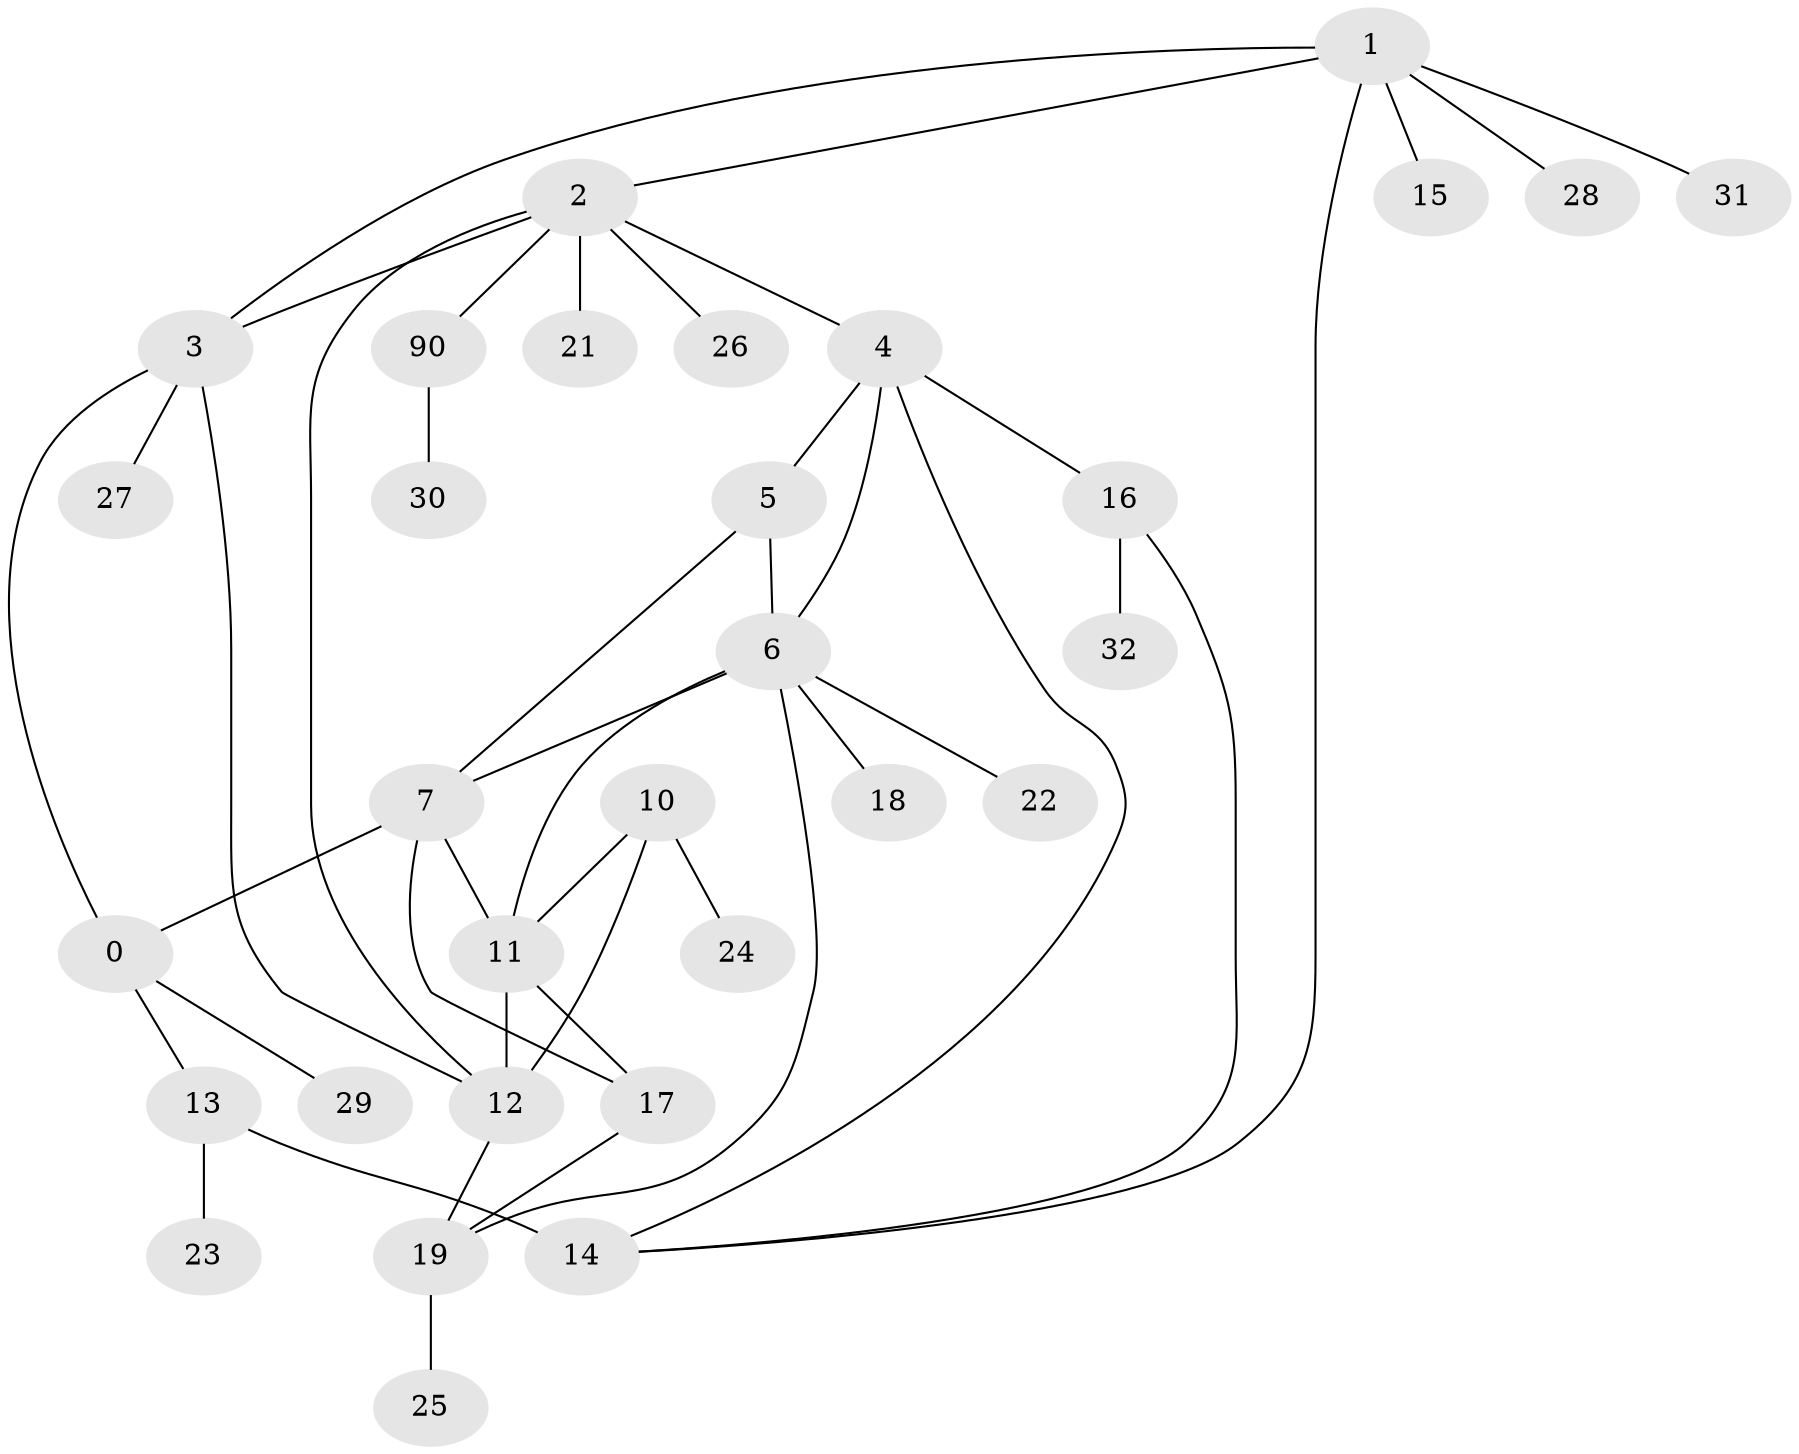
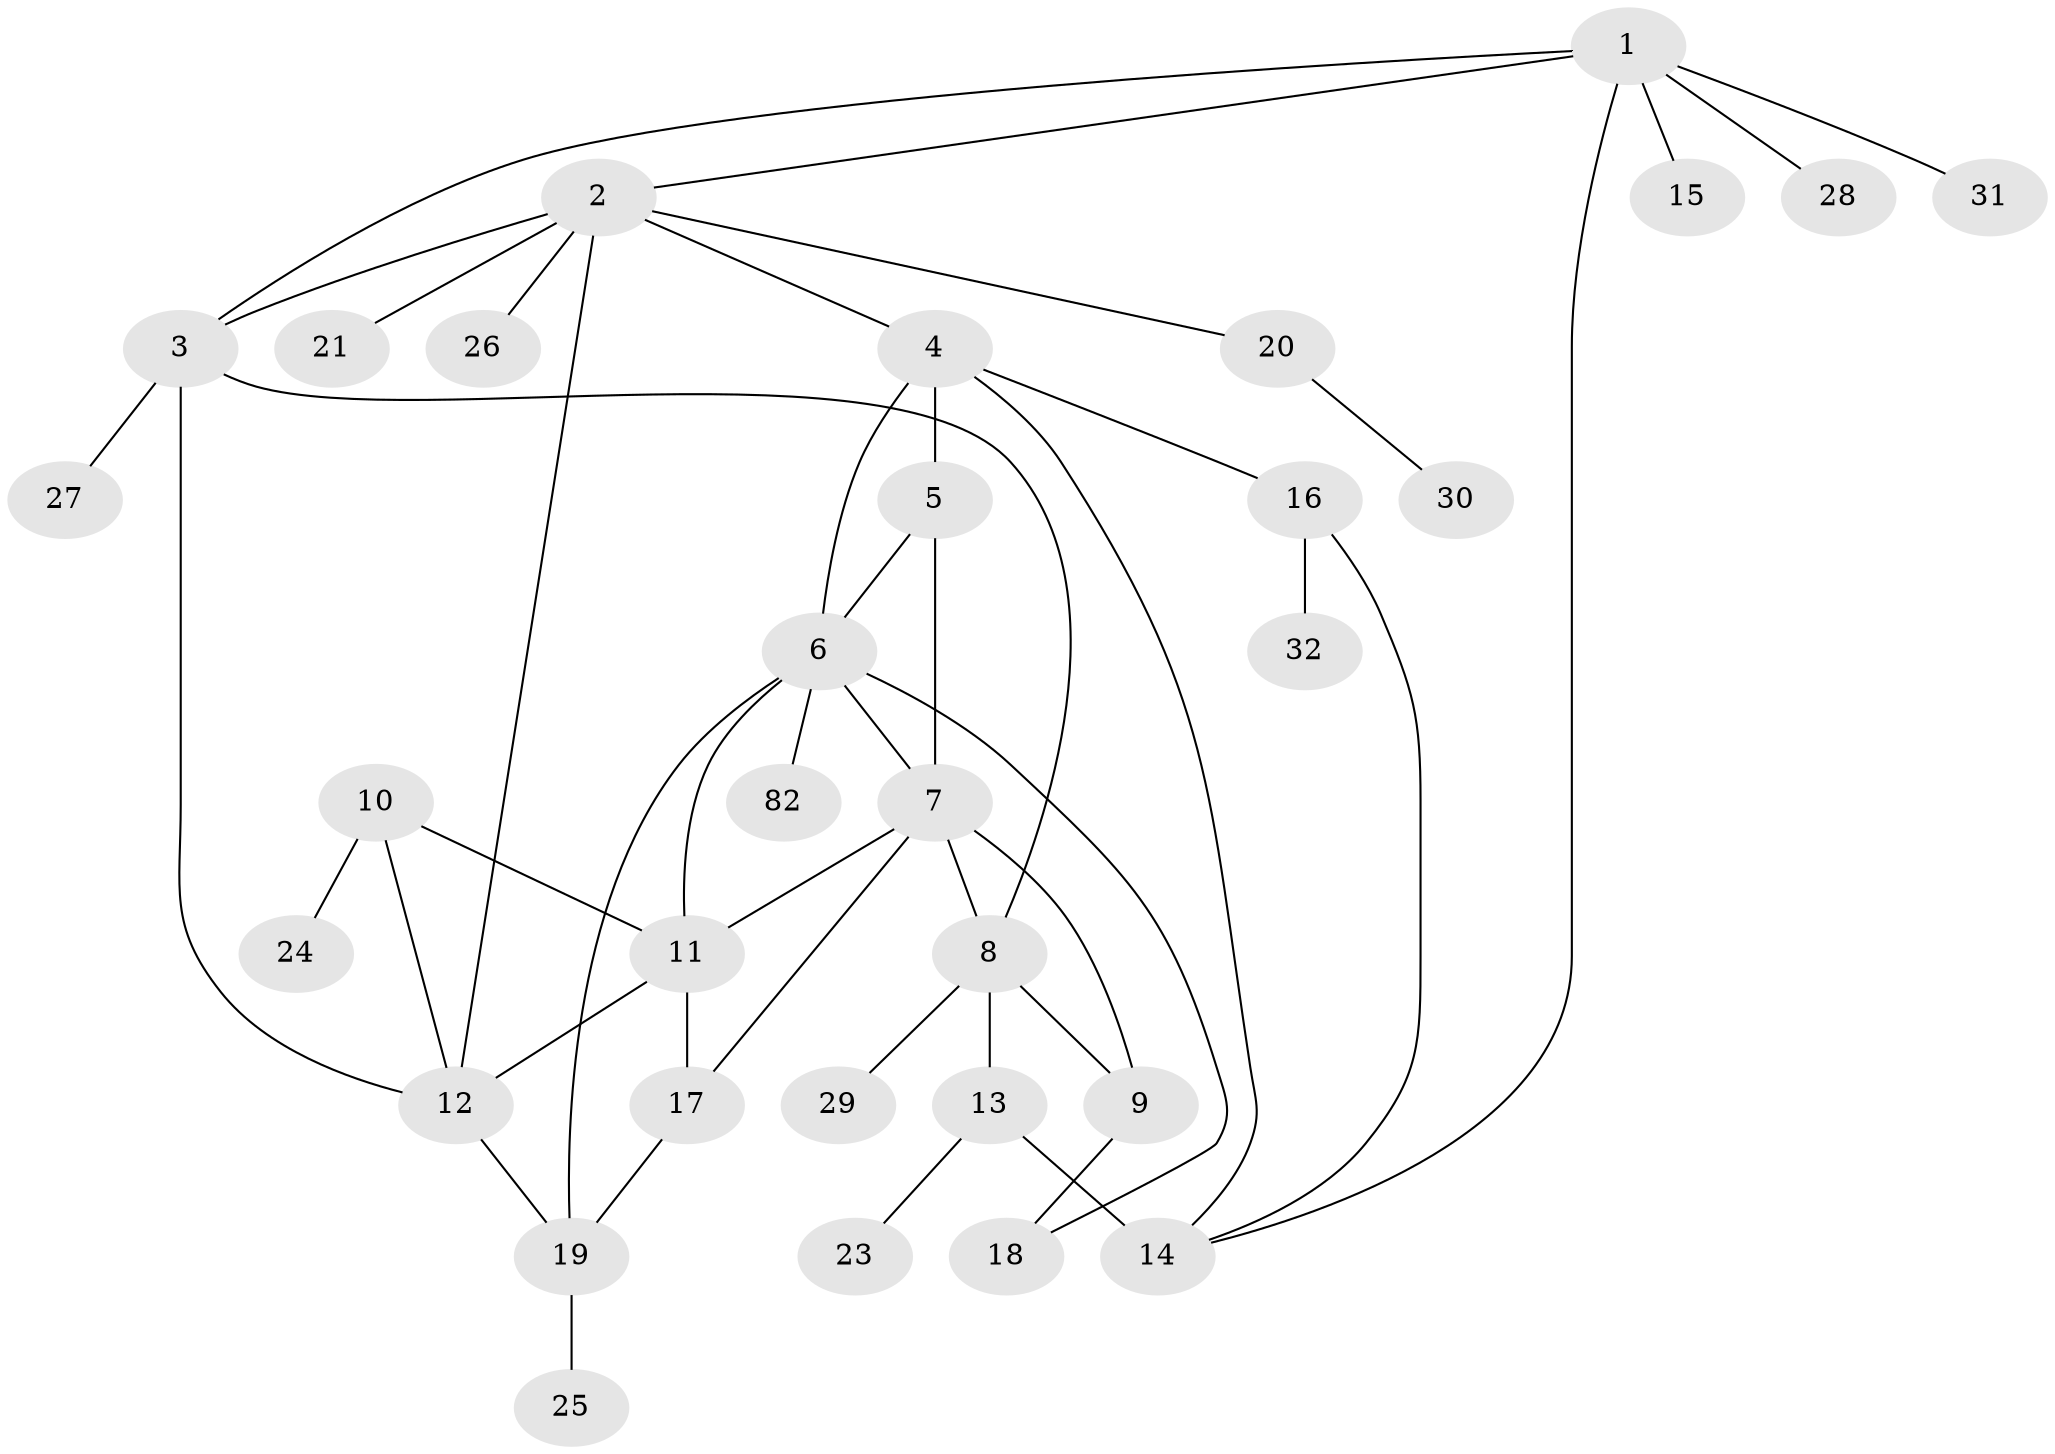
node "90": label "90" -> "20"
node "22": label "22" -> "82"
node "0": label "0" -> "8"
node "9": added
